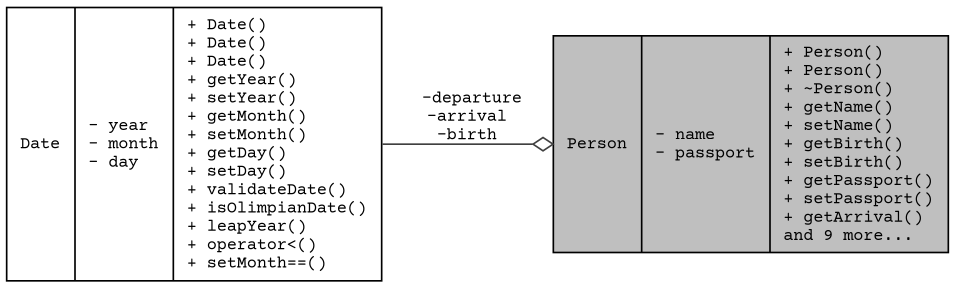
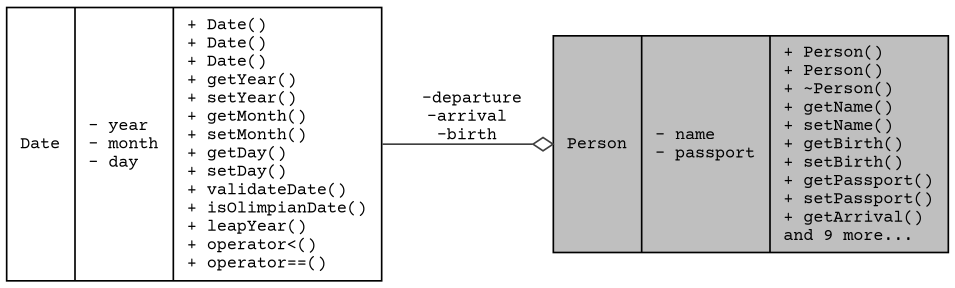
node "Date": text "+ setMonth==()" -> "+ operator==()"
